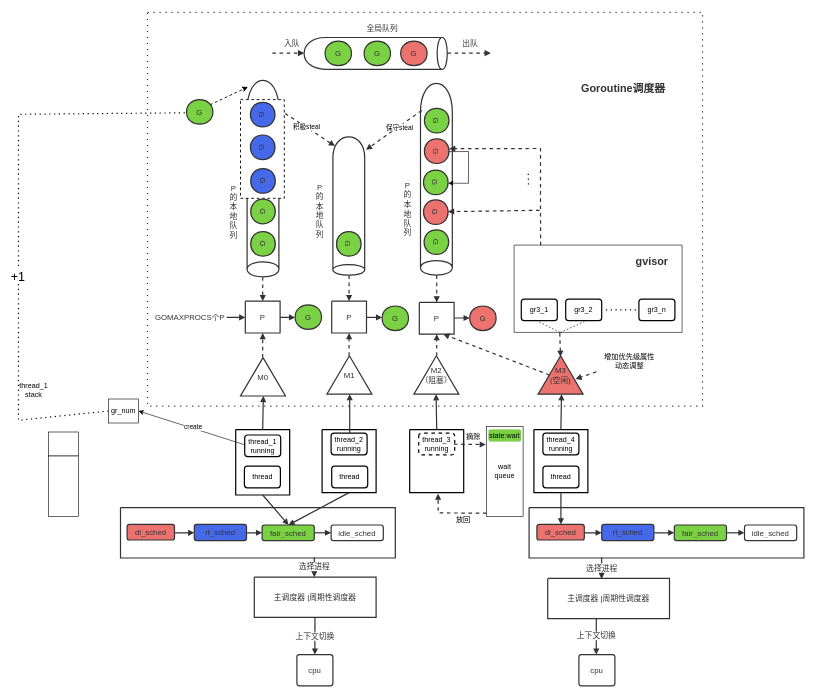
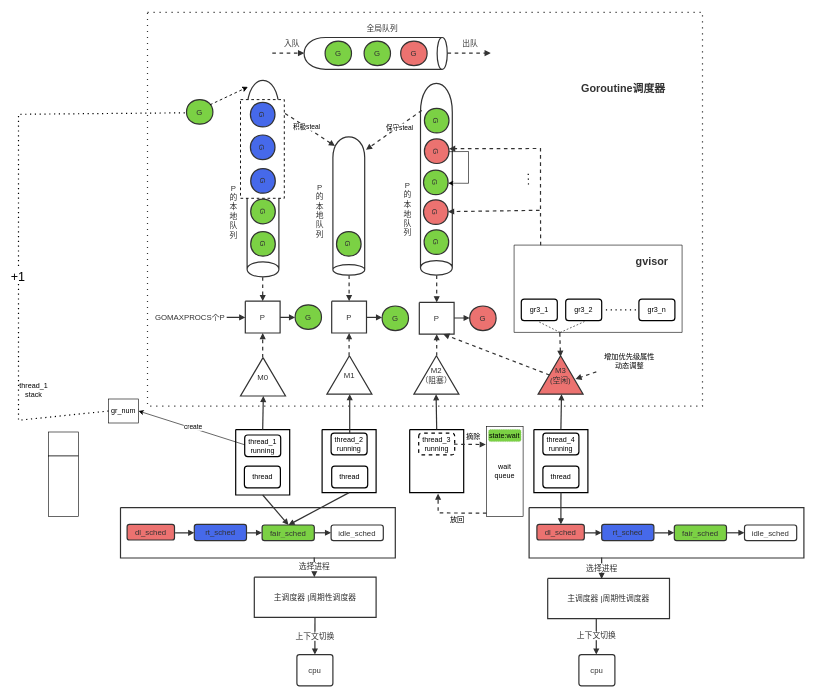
node "放回": moved (463, 520) -> (457, 520)
